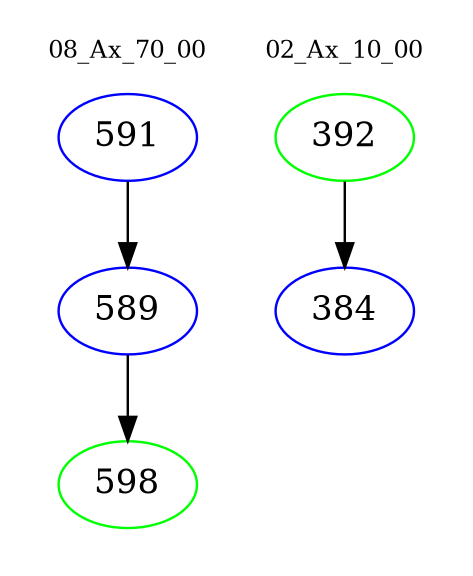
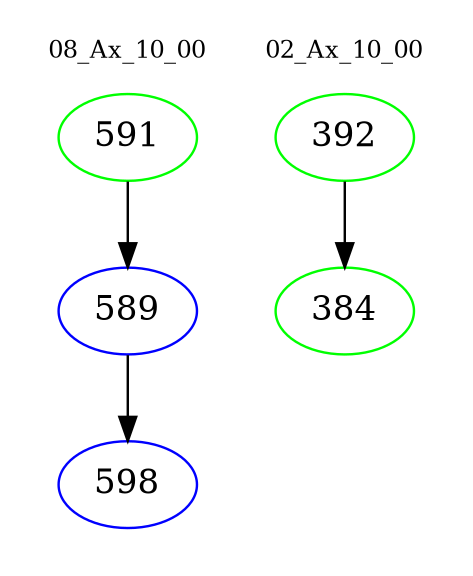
cluster "08_Ax_70_00": label "08_Ax_70_00" -> "08_Ax_10_00"
node "591": color blue -> green
node "384": color blue -> green
node "598": color green -> blue
